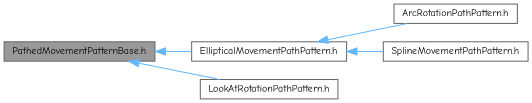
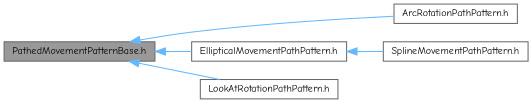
edge "ArcRotationPathPattern.h" -> "EllipticalMovementPathPattern.h": now "ArcRotationPathPattern.h" -> "PathedMovementPatternBase.h"
